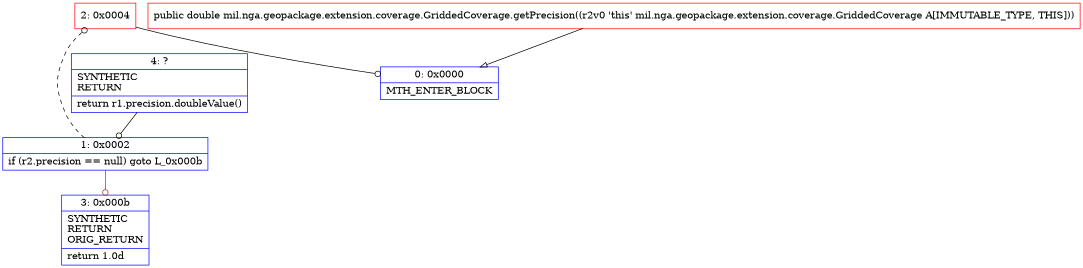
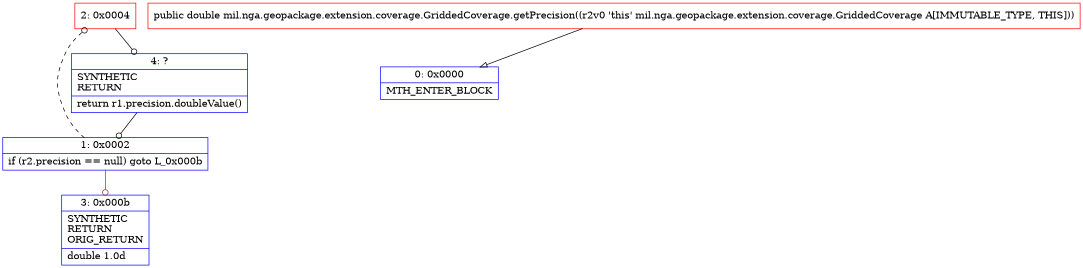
edge "2: 0x0004" -> "0: 0x0000": now "2: 0x0004" -> "4: ?"
node "3: 0x000b": text "return 1.0d" -> "double 1.0d"
